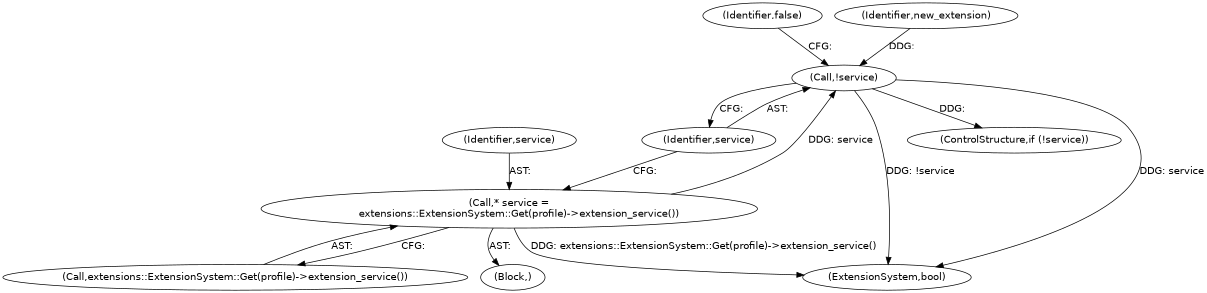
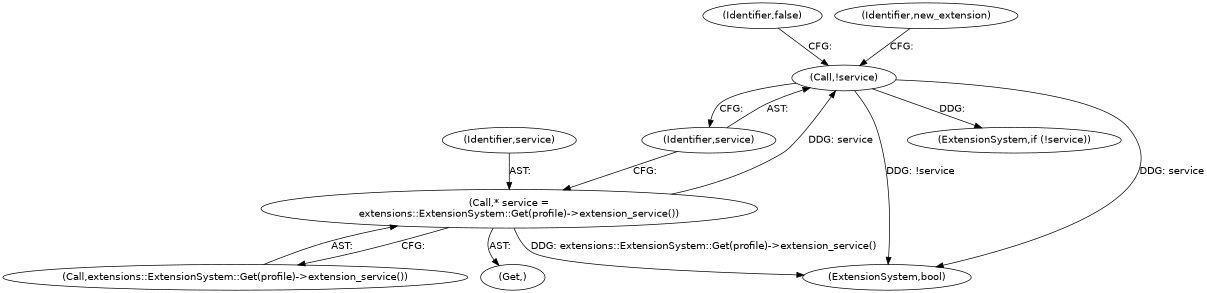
edge "(Identifier,new_extension)" -> "(Call,!service)": label "DDG: " -> "CFG: "
node "(ControlStructure,if (!service))": label "(ControlStructure,if (!service))" -> "(ExtensionSystem,if (!service))"
node "(Block,)": label "(Block,)" -> "(Get,)"
